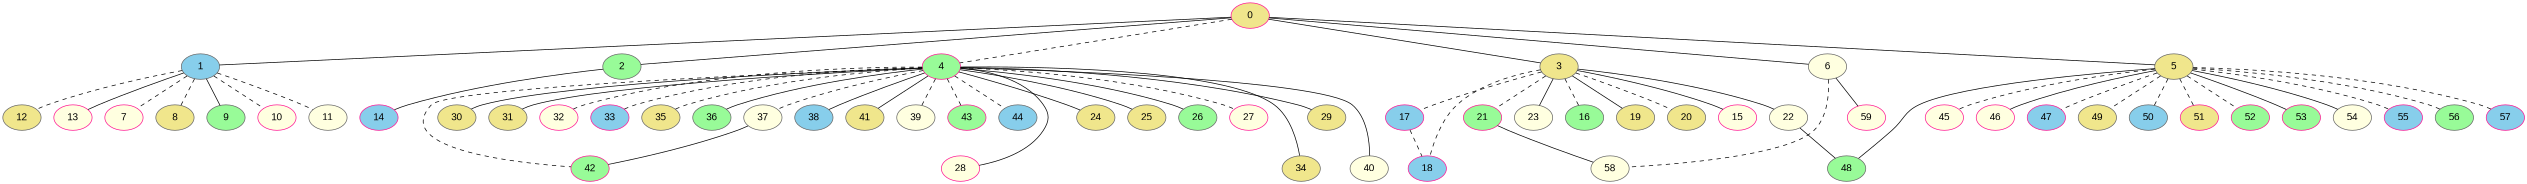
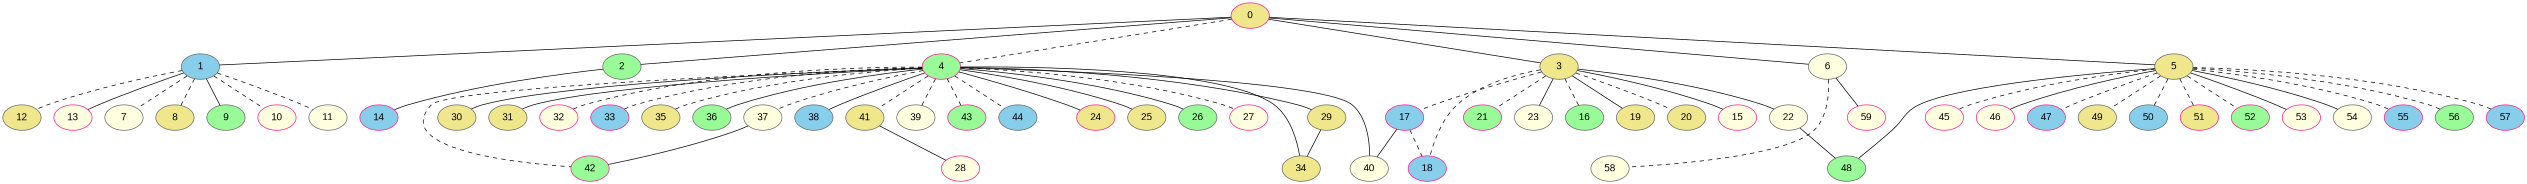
edge "4" -- "41": style solid -> dashed
edge "4" -- "28": now "41" -- "28"
node "7": color deeppink -> gray40
node "24": color gray40 -> deeppink
node "53": fillcolor palegreen -> lightyellow
edge "29" -- "34": added
edge "17" -- "40": added
edge "21" -- "58": removed
